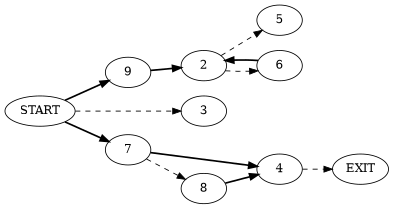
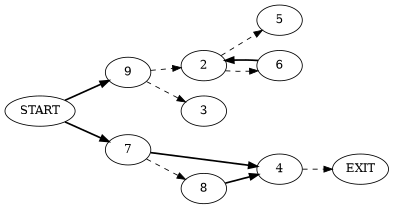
edge "9" -> "2": style bold -> dashed
edge "START" -> "3": now "9" -> "3"
